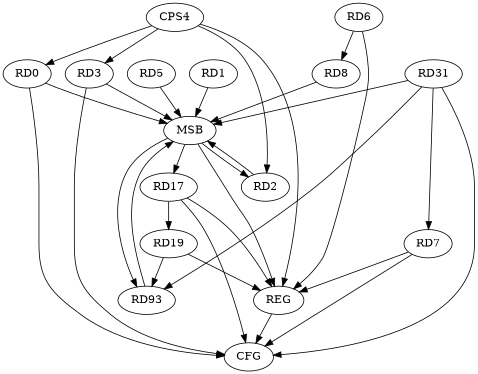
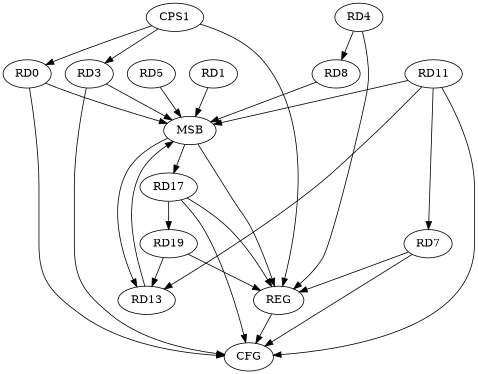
node "CPS4": label "CPS4" -> "CPS1"
node "RD6": label "RD6" -> "RD4"
node "RD31": label "RD31" -> "RD11"
node "RD2": removed
node "RD93": label "RD93" -> "RD13"
